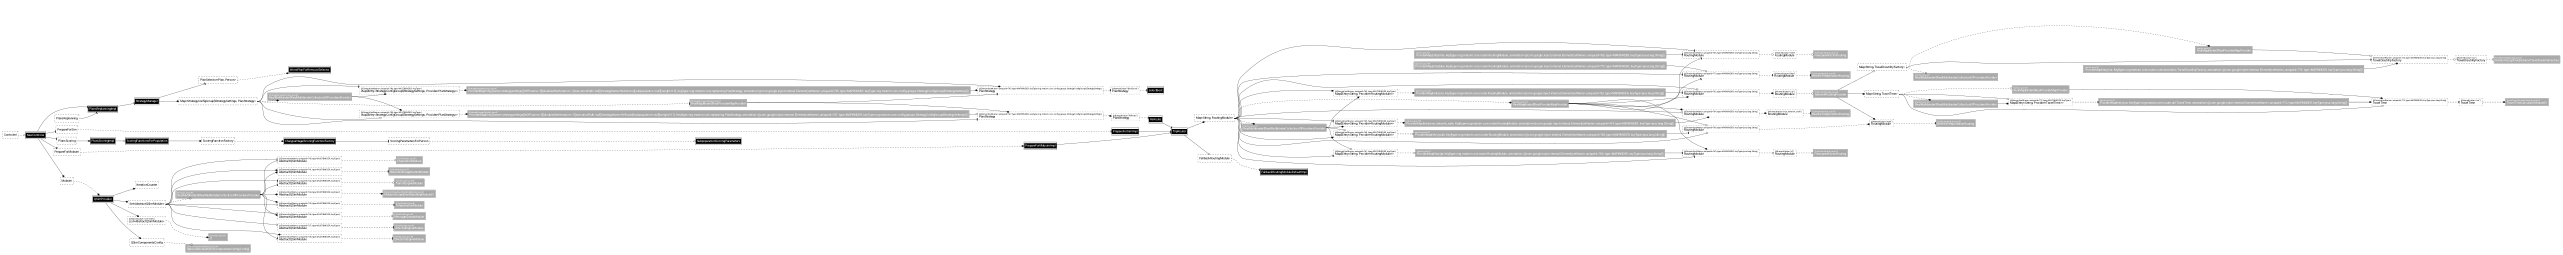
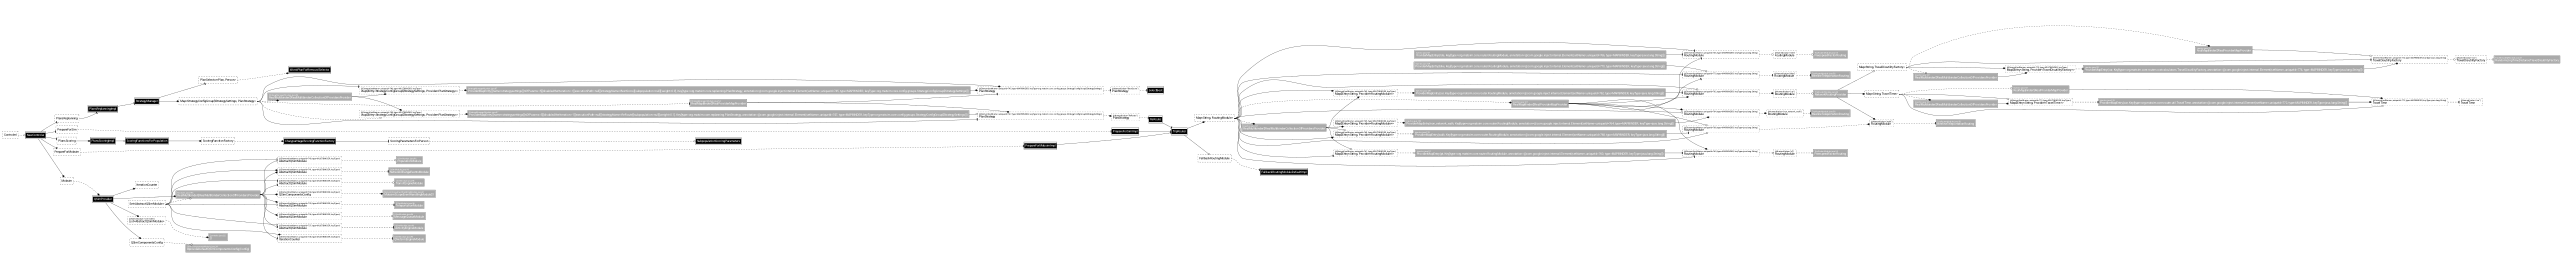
node "@Element(setName=,uniqueId=775, type=MULTIBINDER, keyType=)": added
node "TravelTimeCalculatorModule.java:69": removed
edge "NewControler" -> "PlansReplanningImpl": now "NewControler" -> "PlansReplanning"
edge "Map<StrategyConfigGroup$StrategySettings, PlanStrategy>" -> "@Element(setName=,uniqueId=748, type=MULTIBINDER, keyType=)": style solid -> dashed
edge "Map<String, RoutingModule>" -> "@Element(setName=,uniqueId=765, type=MULTIBINDER, keyType=)": removed
edge "PrepareForMobsim" -> "PrepareForMobsimImpl": arrowhead diamond -> tee
node "@Element(setName=,uniqueId=744, type=MULTIBINDER, keyType=)": text "AbstractQSimModule" -> "QSimComponentsConfig"
edge "QSimProvider" -> "Set<AbstractQSimModule>": now "QSimProvider" -> "Modules.java:196"
edge "Set<AbstractQSimModule>" -> "@Element(setName=,uniqueId=736, type=MULTIBINDER, keyType=)": removed
edge "Modules.java:196" -> "@Element(setName=,uniqueId=737, type=MULTIBINDER, keyType=)": added
node "@Element(setName=,uniqueId=738, type=MULTIBINDER, keyType=)": text "AbstractQSimModule" -> "IterationCounter"
